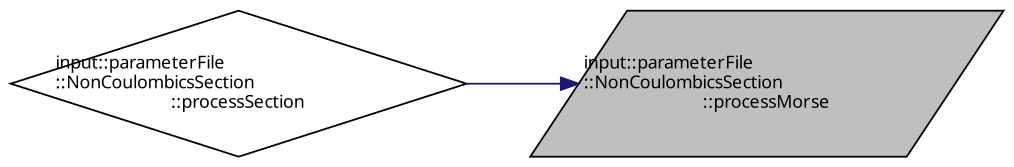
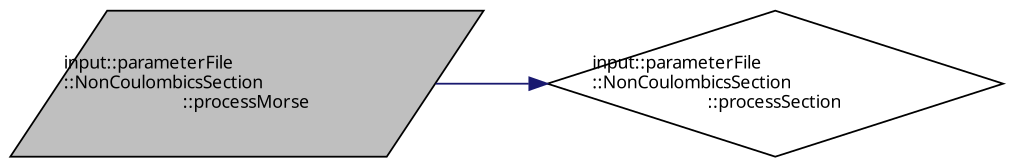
edge "input::parameterFile ::NonCoulombicsSection ::processSection" -> "input::parameterFile ::NonCoulombicsSection ::processMorse": reversed
